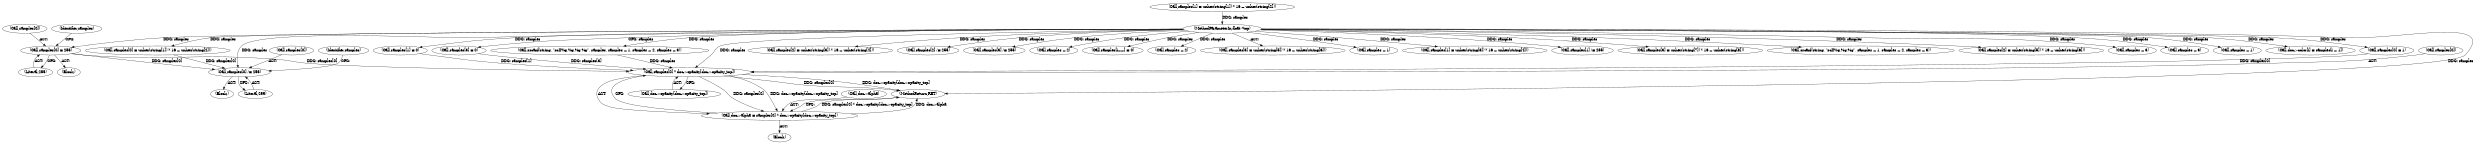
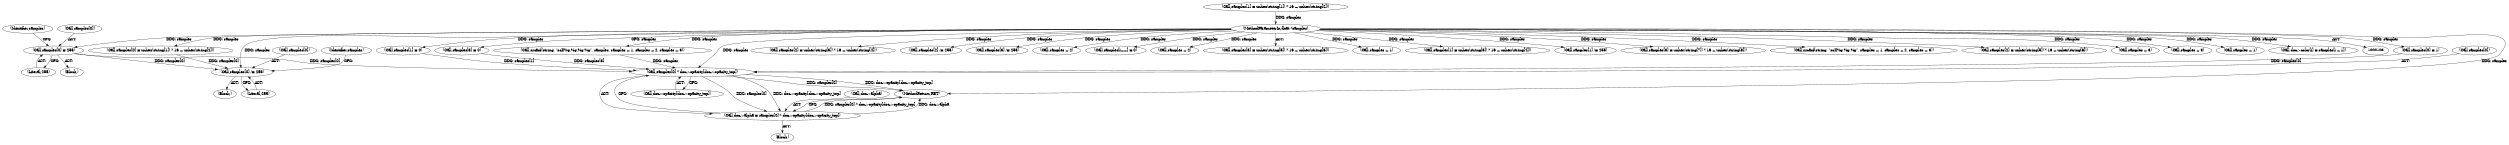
node "(MethodParameterIn,float *top)": label "(MethodParameterIn,float *top)" -> "(MethodParameterIn,float *samples)"
node "1000103": added
